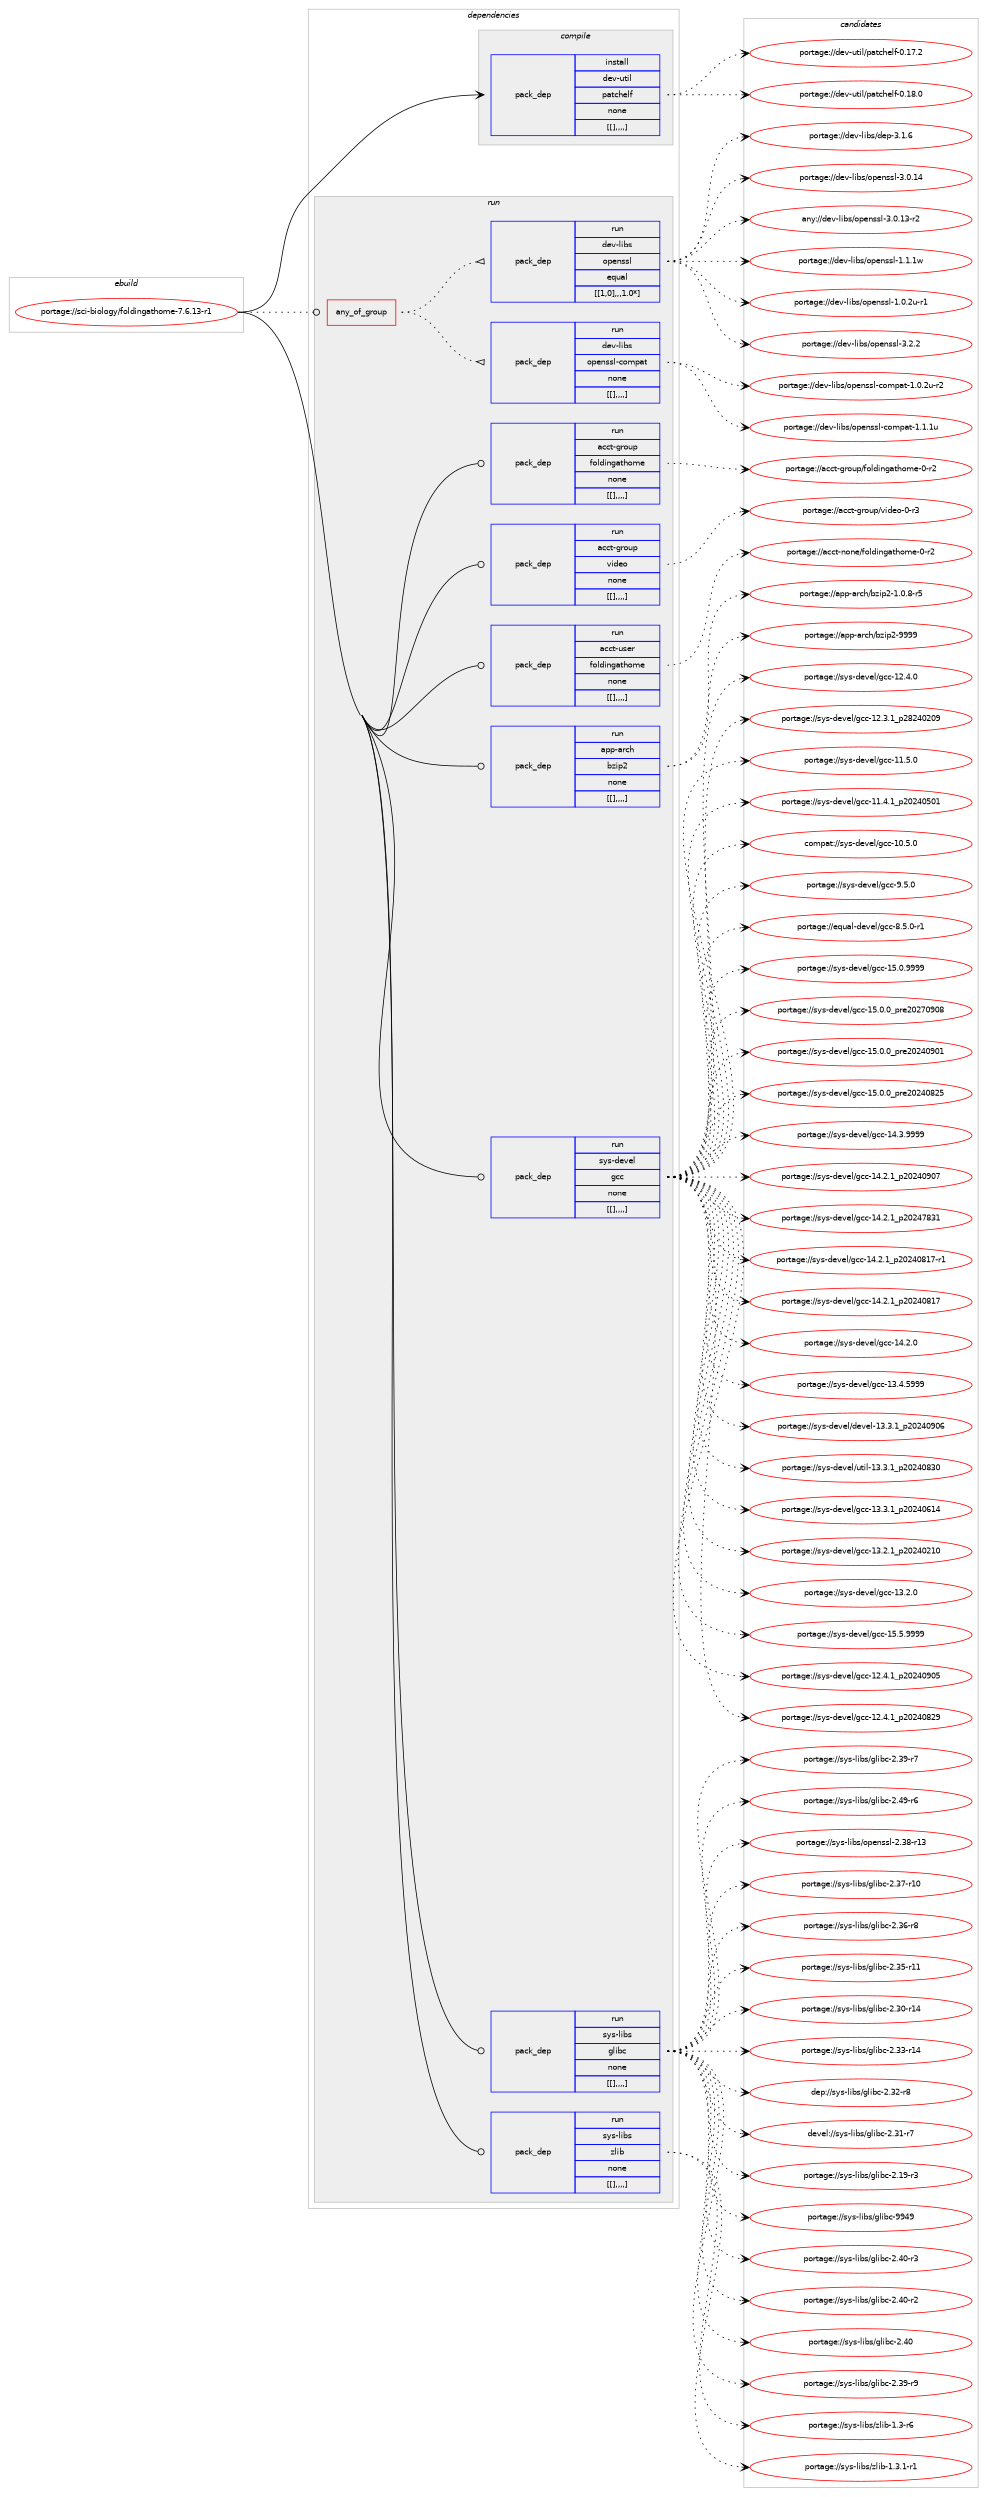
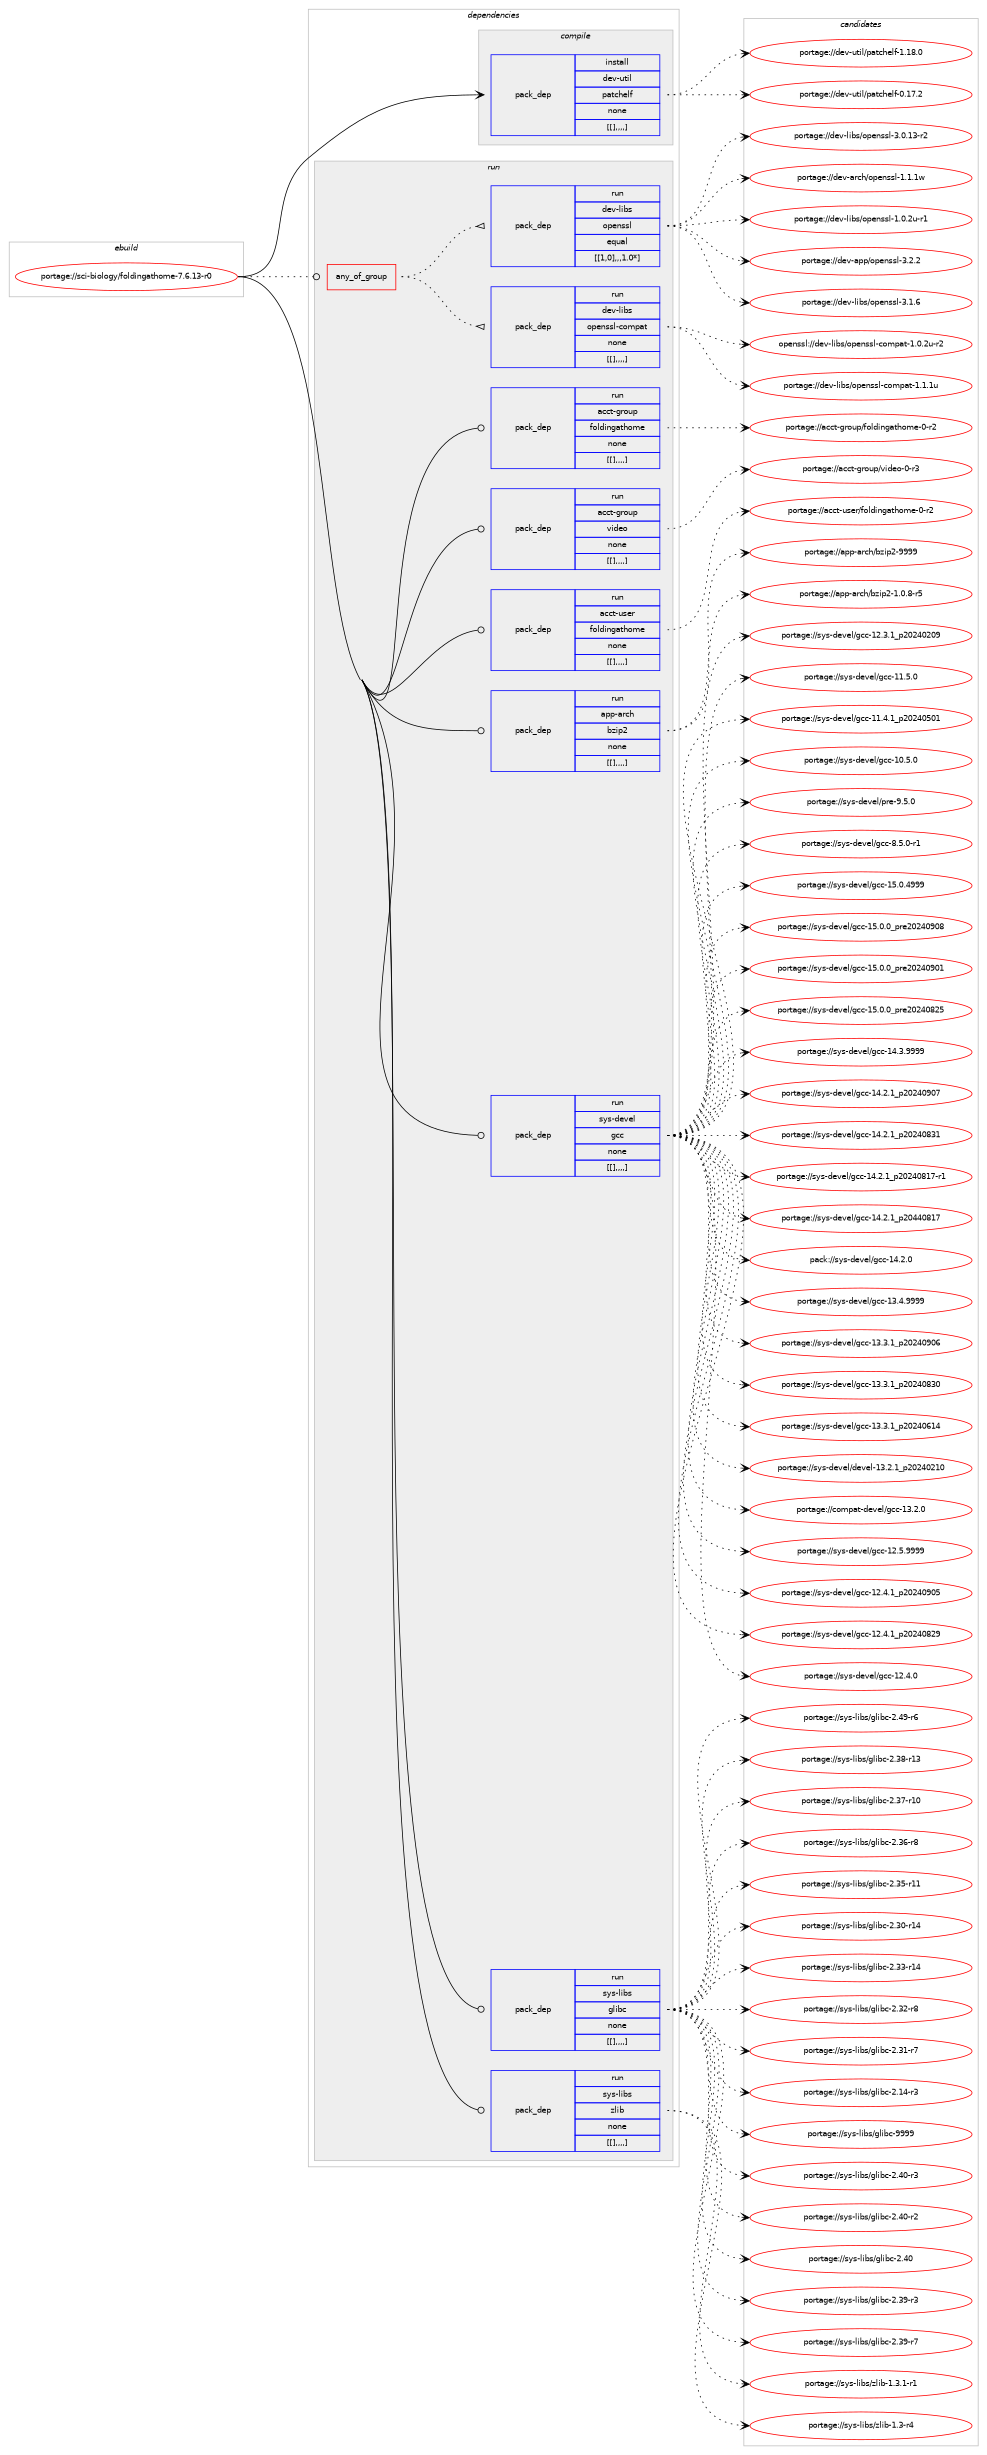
node "portage://dev-util/patchelf-0.18.0": label "portage://dev-util/patchelf-0.18.0" -> "portage://dev-util/patchelf-1.18.0"
node "portage://dev-libs/dep-3.1.6": label "portage://dev-libs/dep-3.1.6" -> "portage://dev-libs/openssl-3.1.6"
node "portage://dev-libs/openssl-3.0.14": removed
node "any://dev-libs/openssl-3.0.13-r2": label "any://dev-libs/openssl-3.0.13-r2" -> "portage://dev-libs/openssl-3.0.13-r2"
node "portage://dev-libs/openssl-1.1.1w": label "portage://dev-libs/openssl-1.1.1w" -> "portage://dev-arch/openssl-1.1.1w"
node "portage://sci-biology/foldingathome-7.6.13-r1": label "portage://sci-biology/foldingathome-7.6.13-r1" -> "portage://sci-biology/foldingathome-7.6.13-r0"
node "portage://dev-libs/openssl-3.2.2": label "portage://dev-libs/openssl-3.2.2" -> "portage://dev-app/openssl-3.2.2"
node "portage://dev-libs/openssl-compat-1.0.2u-r2": label "portage://dev-libs/openssl-compat-1.0.2u-r2" -> "openssl://dev-libs/openssl-compat-1.0.2u-r2"
node "portage://acct-none/foldingathome-0-r2": label "portage://acct-none/foldingathome-0-r2" -> "portage://acct-user/foldingathome-0-r2"
node "portage://sys-devel/gcc-12.3.1_p28240209": label "portage://sys-devel/gcc-12.3.1_p28240209" -> "portage://sys-devel/gcc-12.3.1_p20240209"
node "compat://sys-devel/gcc-10.5.0": label "compat://sys-devel/gcc-10.5.0" -> "portage://sys-devel/gcc-10.5.0"
node "portage://sys-devel/gcc-9.5.0": label "portage://sys-devel/gcc-9.5.0" -> "portage://sys-devel/pre-9.5.0"
node "portage://equal-devel/gcc-8.5.0-r1": label "portage://equal-devel/gcc-8.5.0-r1" -> "portage://sys-devel/gcc-8.5.0-r1"
node "portage://sys-devel/gcc-15.0.9999": label "portage://sys-devel/gcc-15.0.9999" -> "portage://sys-devel/gcc-15.0.4999"
node "portage://sys-devel/gcc-15.0.0_pre20270908": label "portage://sys-devel/gcc-15.0.0_pre20270908" -> "portage://sys-devel/gcc-15.0.0_pre20240908"
node "portage://sys-devel/gcc-14.2.1_p20247831": label "portage://sys-devel/gcc-14.2.1_p20247831" -> "portage://sys-devel/gcc-14.2.1_p20240831"
node "portage://sys-devel/gcc-14.2.1_p20240817": label "portage://sys-devel/gcc-14.2.1_p20240817" -> "portage://sys-devel/gcc-14.2.1_p20440817"
node "portage://sys-devel/gcc-14.2.0": label "portage://sys-devel/gcc-14.2.0" -> "pack://sys-devel/gcc-14.2.0"
node "portage://sys-devel/gcc-13.4.5999": label "portage://sys-devel/gcc-13.4.5999" -> "portage://sys-devel/gcc-13.4.9999"
node "portage://sys-devel/devel-13.3.1_p20240906": label "portage://sys-devel/devel-13.3.1_p20240906" -> "portage://sys-devel/gcc-13.3.1_p20240906"
node "portage://sys-devel/util-13.3.1_p20240830": label "portage://sys-devel/util-13.3.1_p20240830" -> "portage://sys-devel/gcc-13.3.1_p20240830"
node "portage://sys-devel/gcc-13.2.1_p20240210": label "portage://sys-devel/gcc-13.2.1_p20240210" -> "portage://sys-devel/devel-13.2.1_p20240210"
node "portage://sys-devel/gcc-13.2.0": label "portage://sys-devel/gcc-13.2.0" -> "portage://compat-devel/gcc-13.2.0"
node "portage://sys-devel/gcc-15.5.9999": label "portage://sys-devel/gcc-15.5.9999" -> "portage://sys-devel/gcc-12.5.9999"
node "portage://sys-libs/openssl-2.38-r13": label "portage://sys-libs/openssl-2.38-r13" -> "portage://sys-libs/glibc-2.38-r13"
node "dep://sys-libs/glibc-2.32-r8": label "dep://sys-libs/glibc-2.32-r8" -> "portage://sys-libs/glibc-2.32-r8"
node "devel://sys-libs/glibc-2.31-r7": label "devel://sys-libs/glibc-2.31-r7" -> "portage://sys-libs/glibc-2.31-r7"
node "portage://sys-libs/glibc-2.19-r3": label "portage://sys-libs/glibc-2.19-r3" -> "portage://sys-libs/glibc-2.14-r3"
node "portage://sys-libs/glibc-9949": label "portage://sys-libs/glibc-9949" -> "portage://sys-libs/glibc-9999"
node "portage://sys-libs/glibc-2.39-r9": label "portage://sys-libs/glibc-2.39-r9" -> "portage://sys-libs/glibc-2.39-r3"
node "portage://sys-libs/zlib-1.3-r6": label "portage://sys-libs/zlib-1.3-r6" -> "portage://sys-libs/zlib-1.3-r4"
